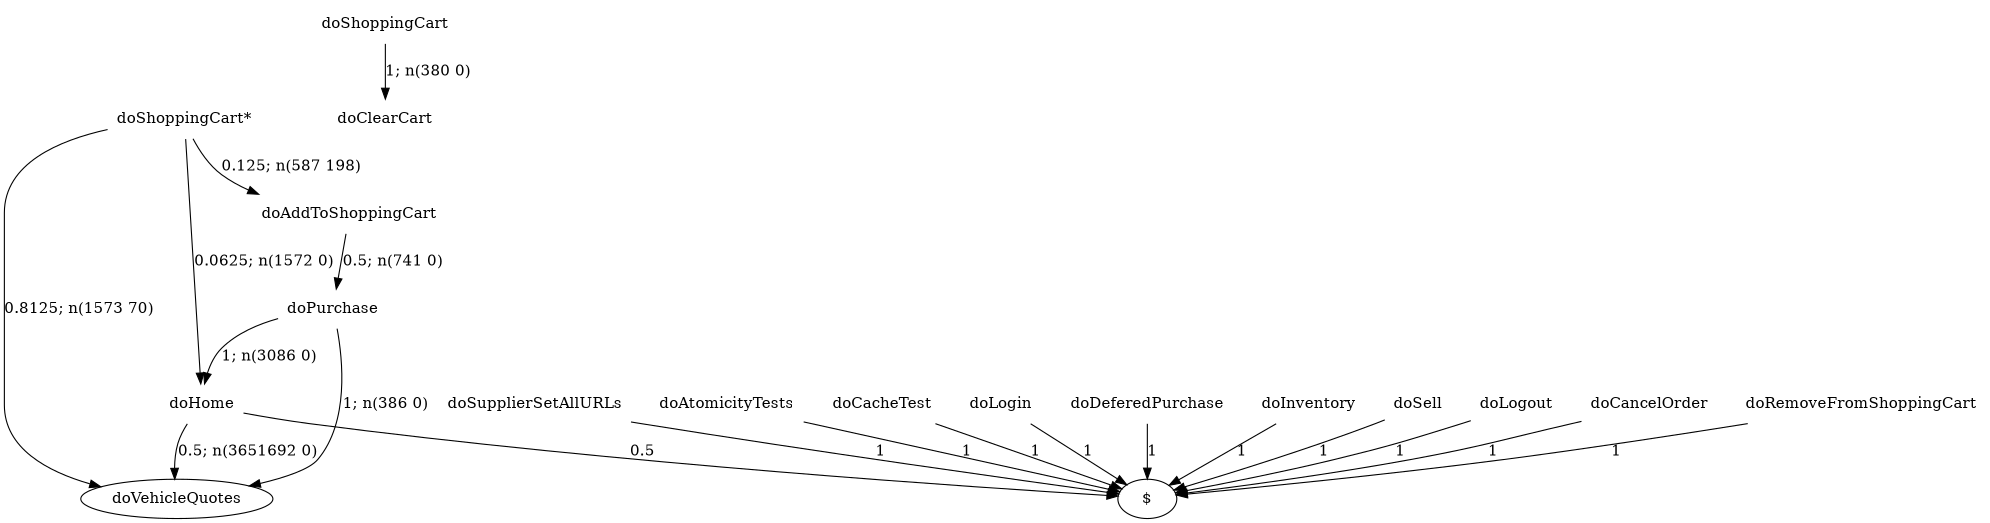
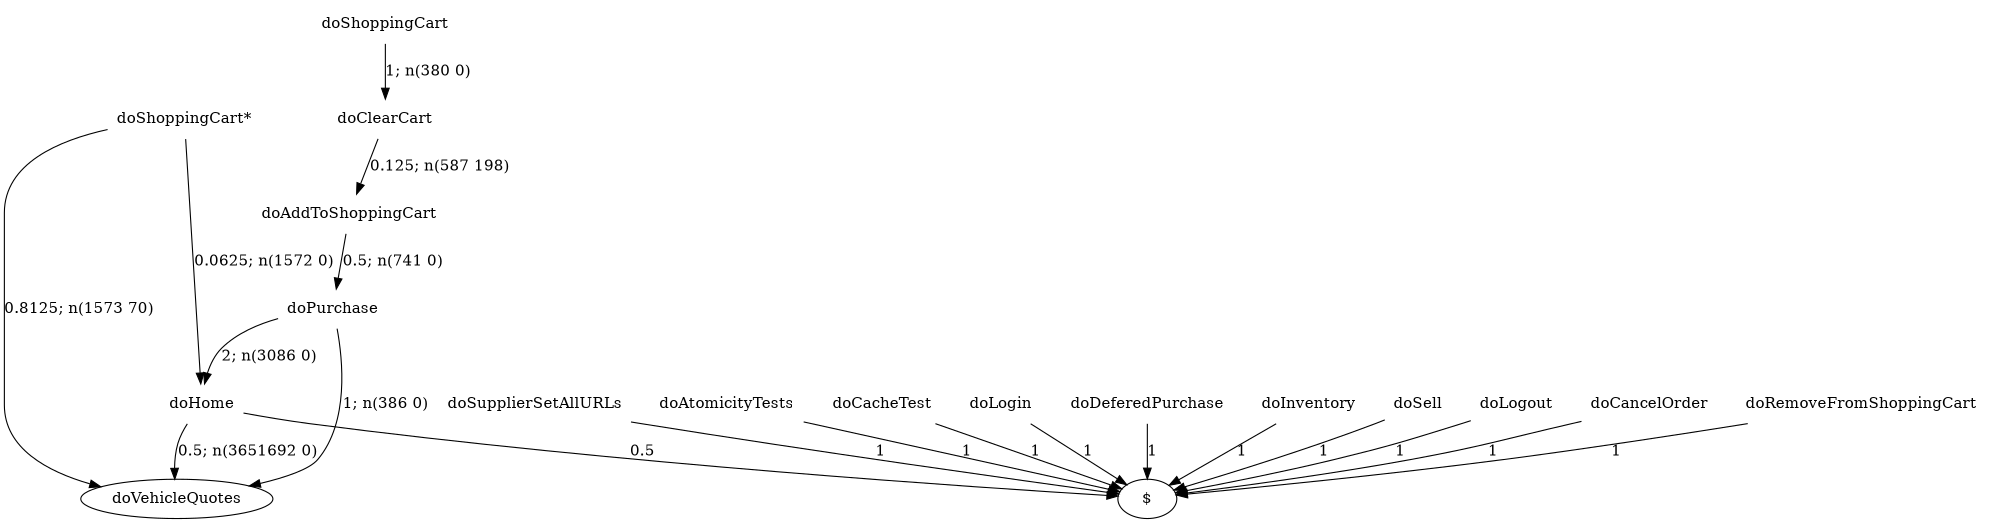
edge "doShoppingCart*" -> "doAddToShoppingCart": now "doClearCart" -> "doAddToShoppingCart"
edge "doPurchase" -> "doHome": label "1; n(3086 0)" -> "2; n(3086 0)"
